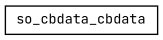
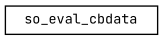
node "so_cbdata_cbdata": label "so_cbdata_cbdata" -> "so_eval_cbdata"
